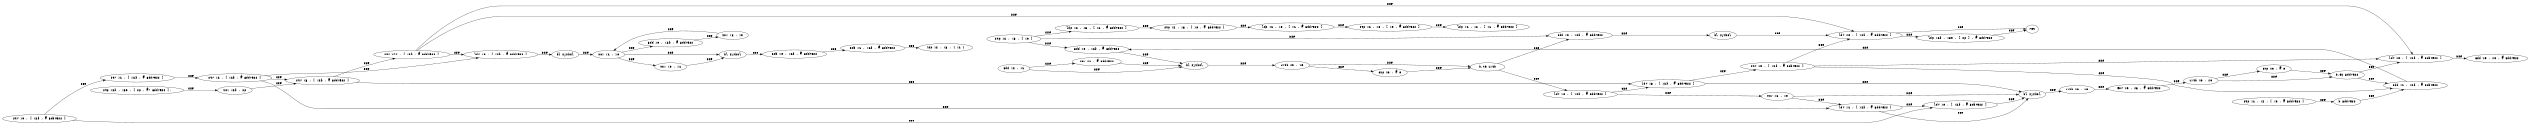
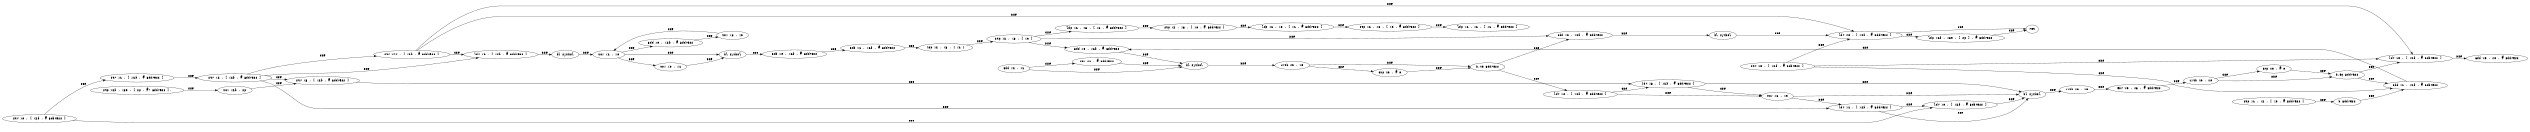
edge "ldp x2 , x3 , [ x1 ]" -> "stp x2 , x3 , [ x0 ]": added, label "DFG"
edge "str x3 , [ x29 , # address ]" -> "str wzr , [ x29 , # address ]": now "str x2 , [ x29 , # address ]" -> "str wzr , [ x29 , # address ]"
node "b.ne uxtb": label "b.ne uxtb" -> "b.ne address"
edge "ldr x3 , [ x29 , # address ]" -> "str w0 , [ x29 , # address ]": now "ldr x3 , [ x29 , # address ]" -> "mov x2 , x0"
